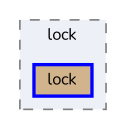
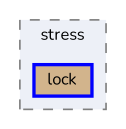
cluster "lock": label "lock" -> "stress"
